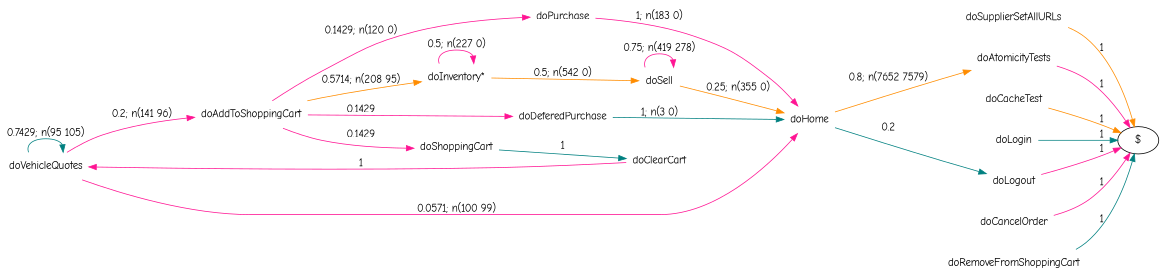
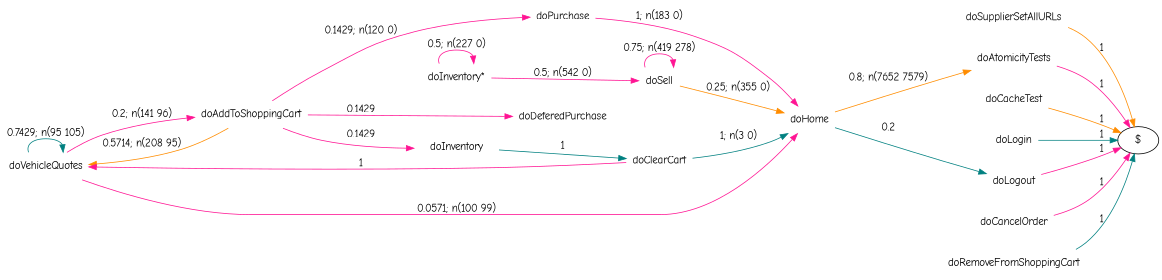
edge "doInventory*" -> "doSell": color darkorange -> deeppink
edge "doAddToShoppingCart" -> "doInventory*": now "doAddToShoppingCart" -> "doVehicleQuotes"
edge "doDeferedPurchase" -> "doHome": now "doClearCart" -> "doHome"
node "doShoppingCart": label "doShoppingCart" -> "doInventory"
